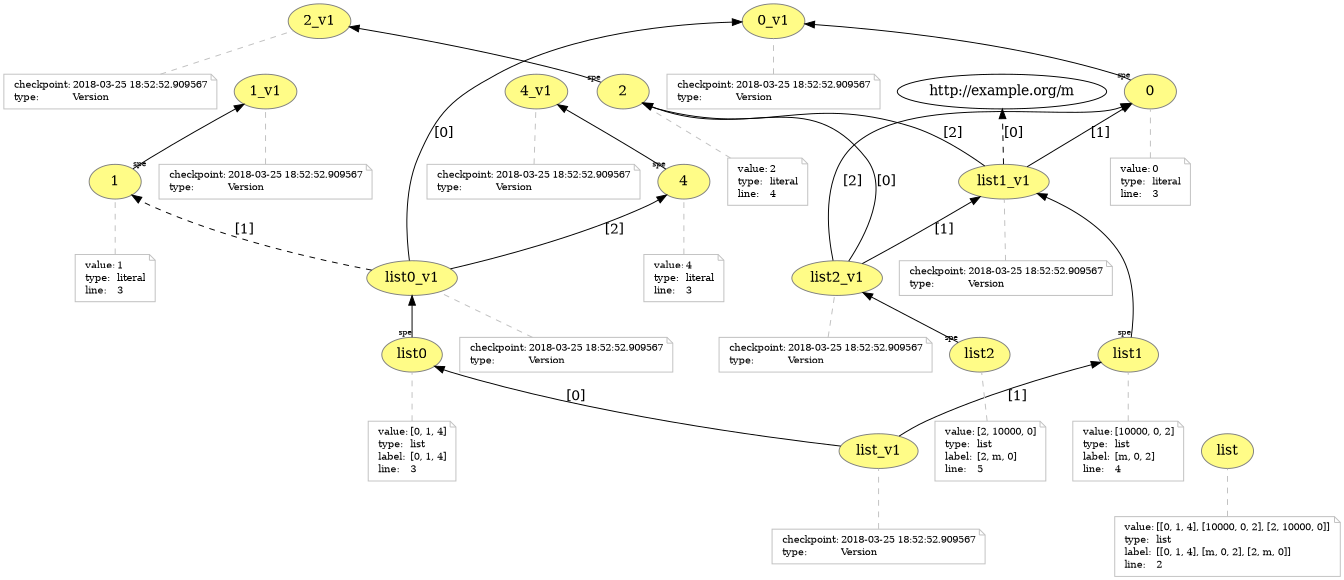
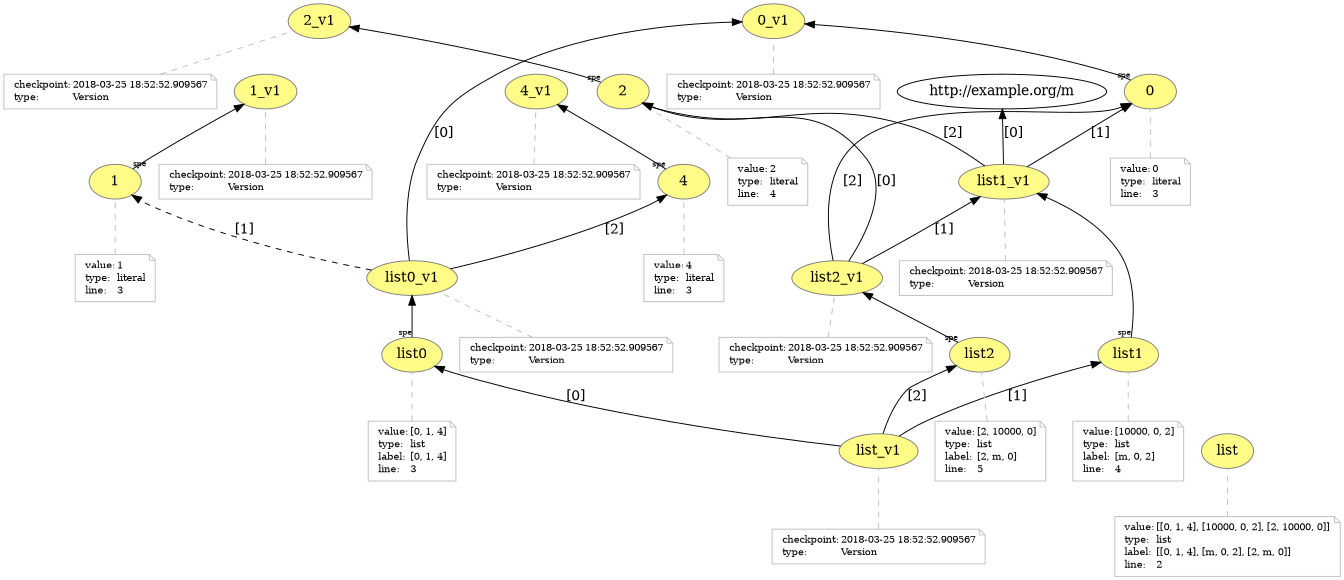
edge "list1_v1" -> "http://example.org/m": style dashed -> solid
edge "list_v1" -> "list2": added, label "[2]"
